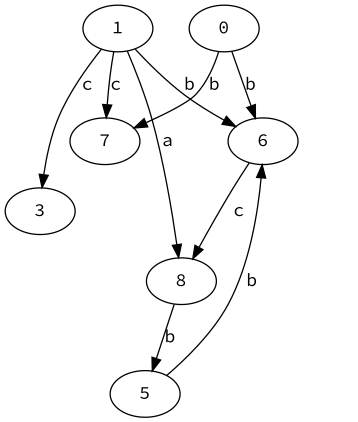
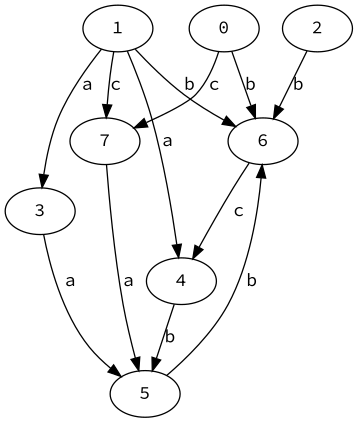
node "2": added
edge "1" -> "3": label "c" -> "a"
edge "0" -> "7": label "b" -> "c"
edge "7" -> "5": added, label "a"
node "8": label "8" -> "4"
edge "3" -> "5": added, label "a"
